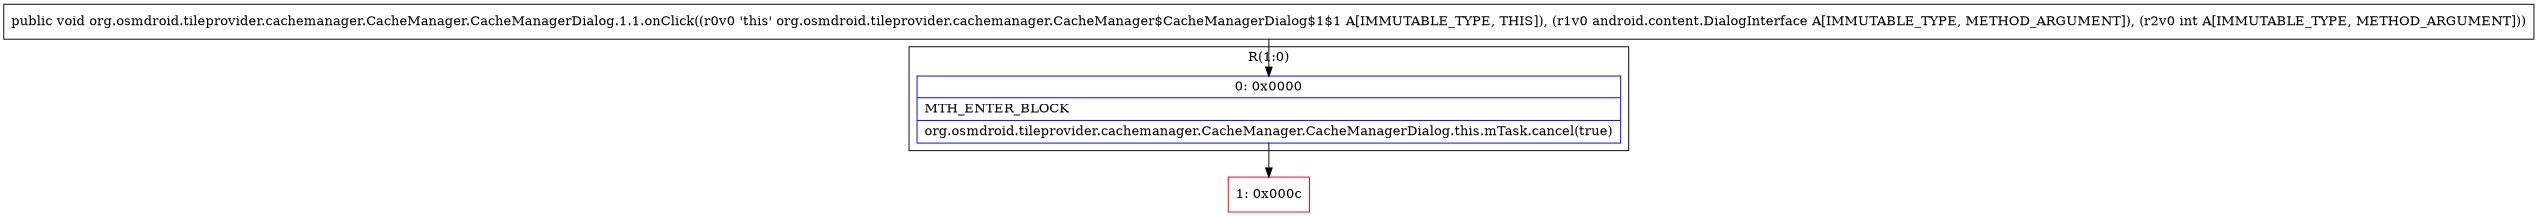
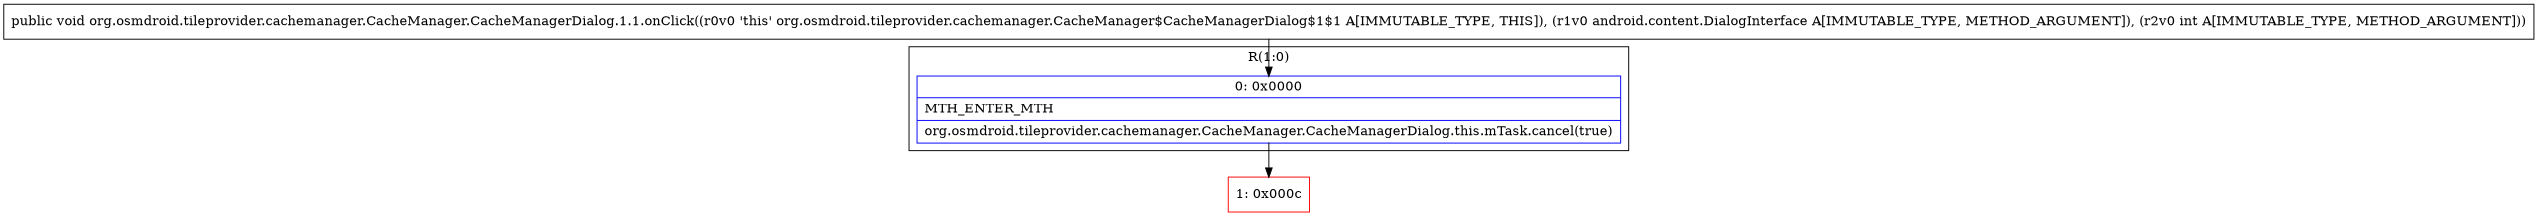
node "0: 0x0000": text "MTH_ENTER_BLOCK" -> "MTH_ENTER_MTH"
